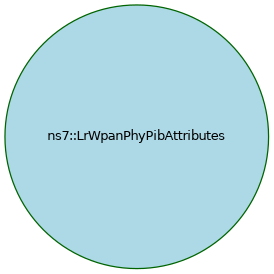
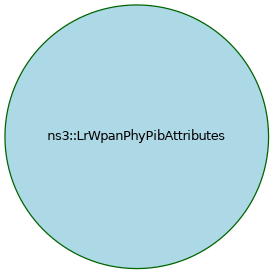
node "ns7::LrWpanPhyPibAttributes": label "ns7::LrWpanPhyPibAttributes" -> "ns3::LrWpanPhyPibAttributes"
